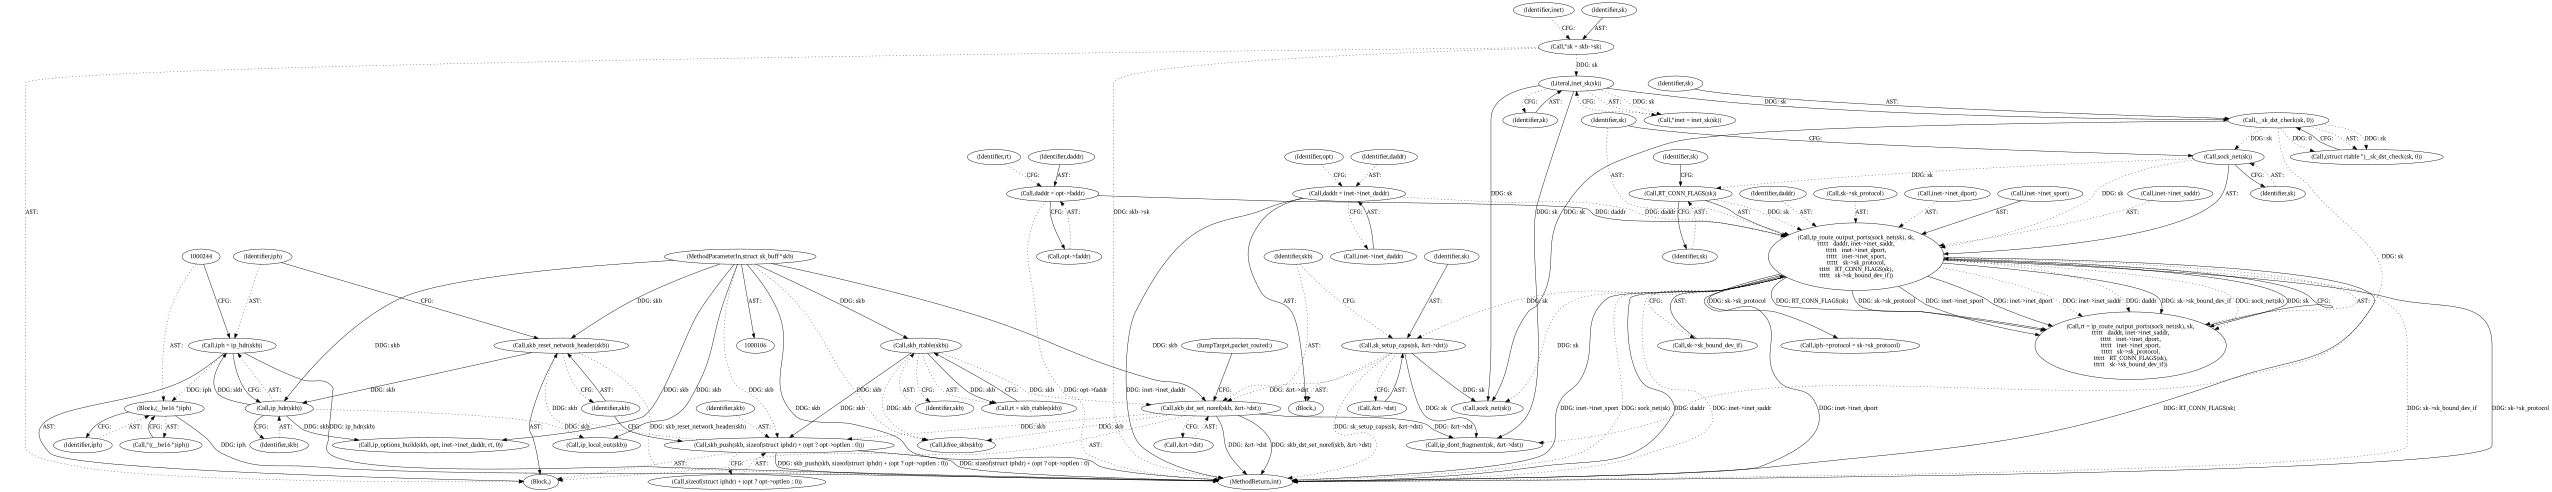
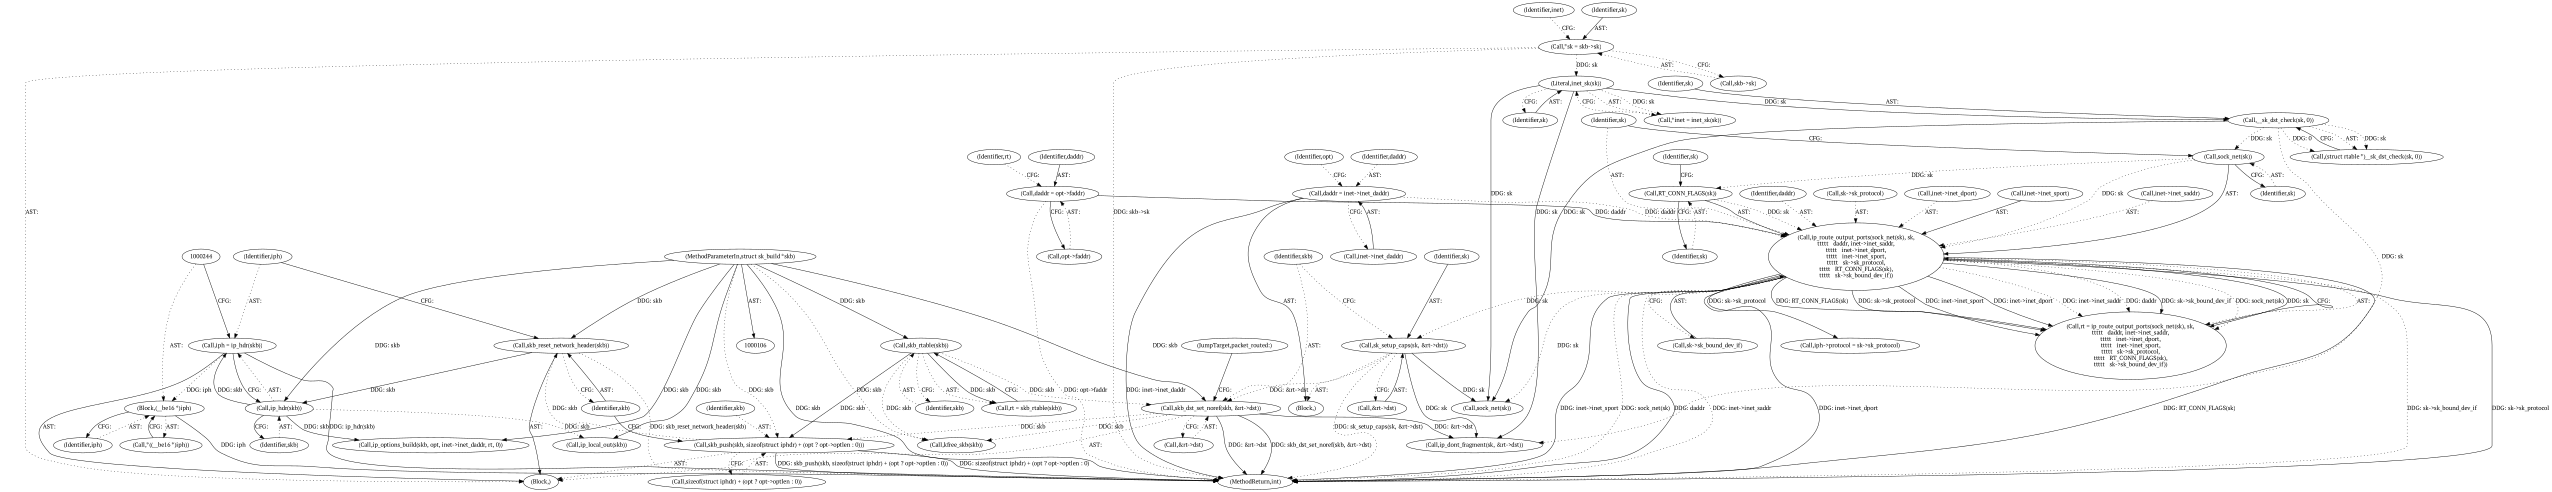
node "(Call,skb->sk)": added
node "(MethodParameterIn,struct sk_buff *skb)": label "(MethodParameterIn,struct sk_buff *skb)" -> "(MethodParameterIn,struct sk_build *skb)"
